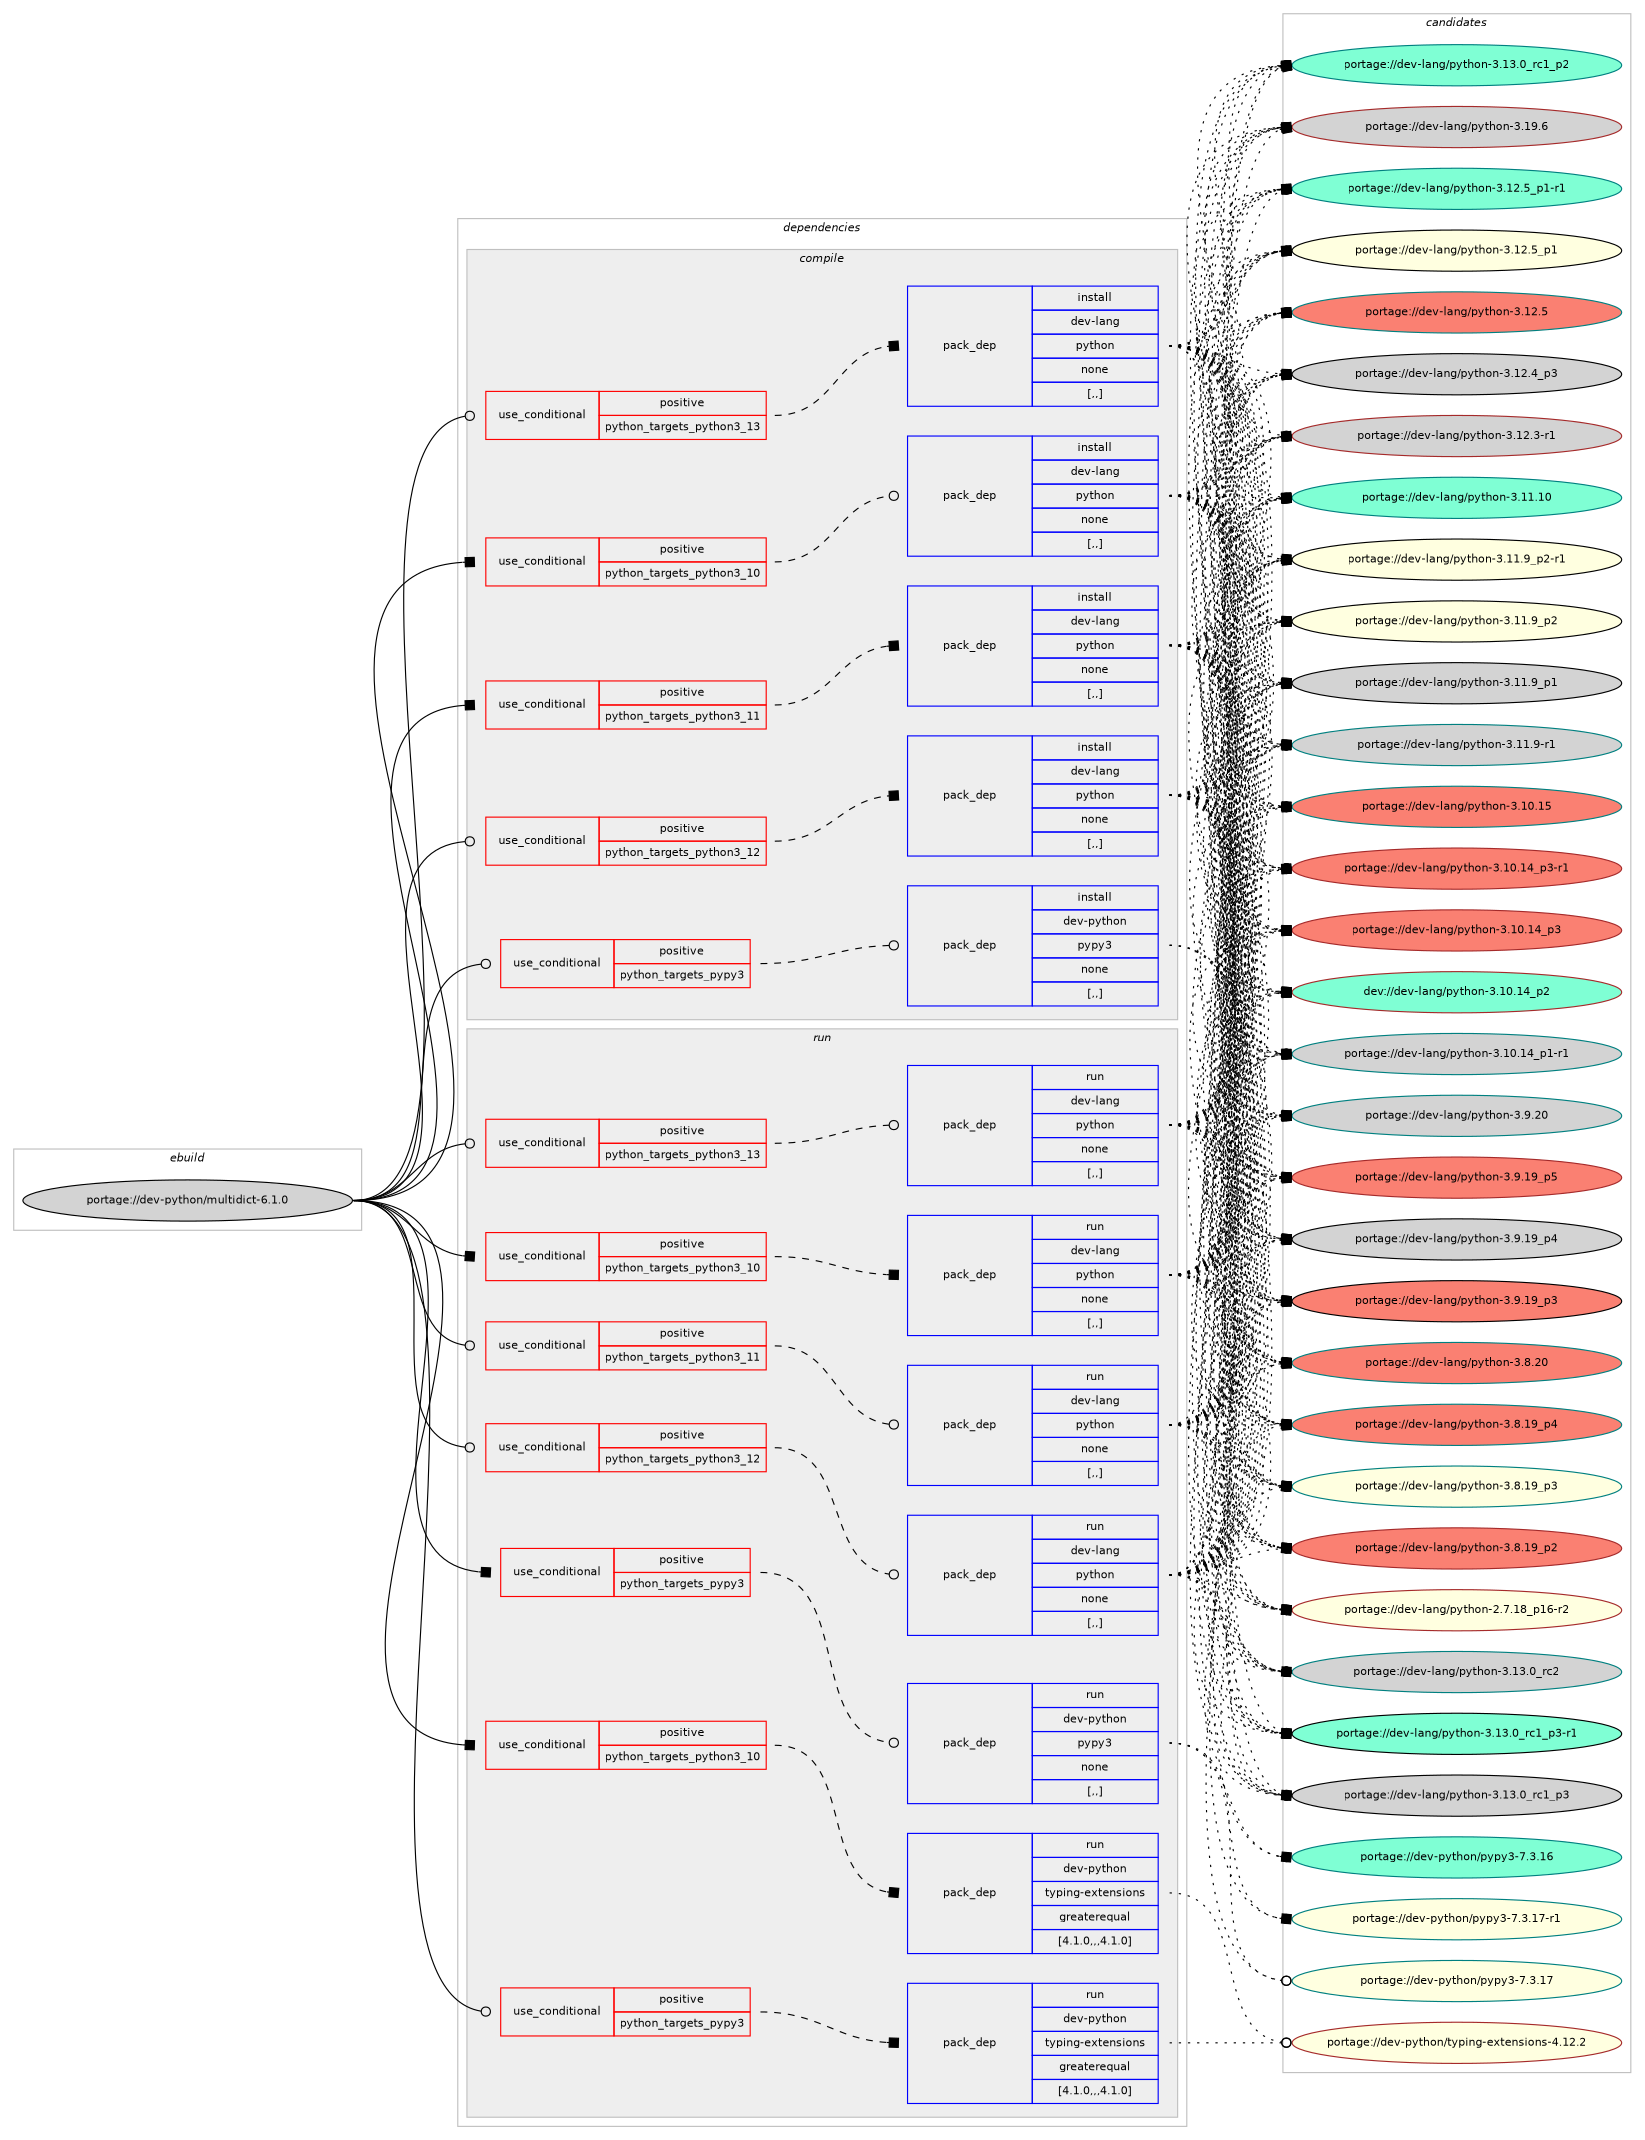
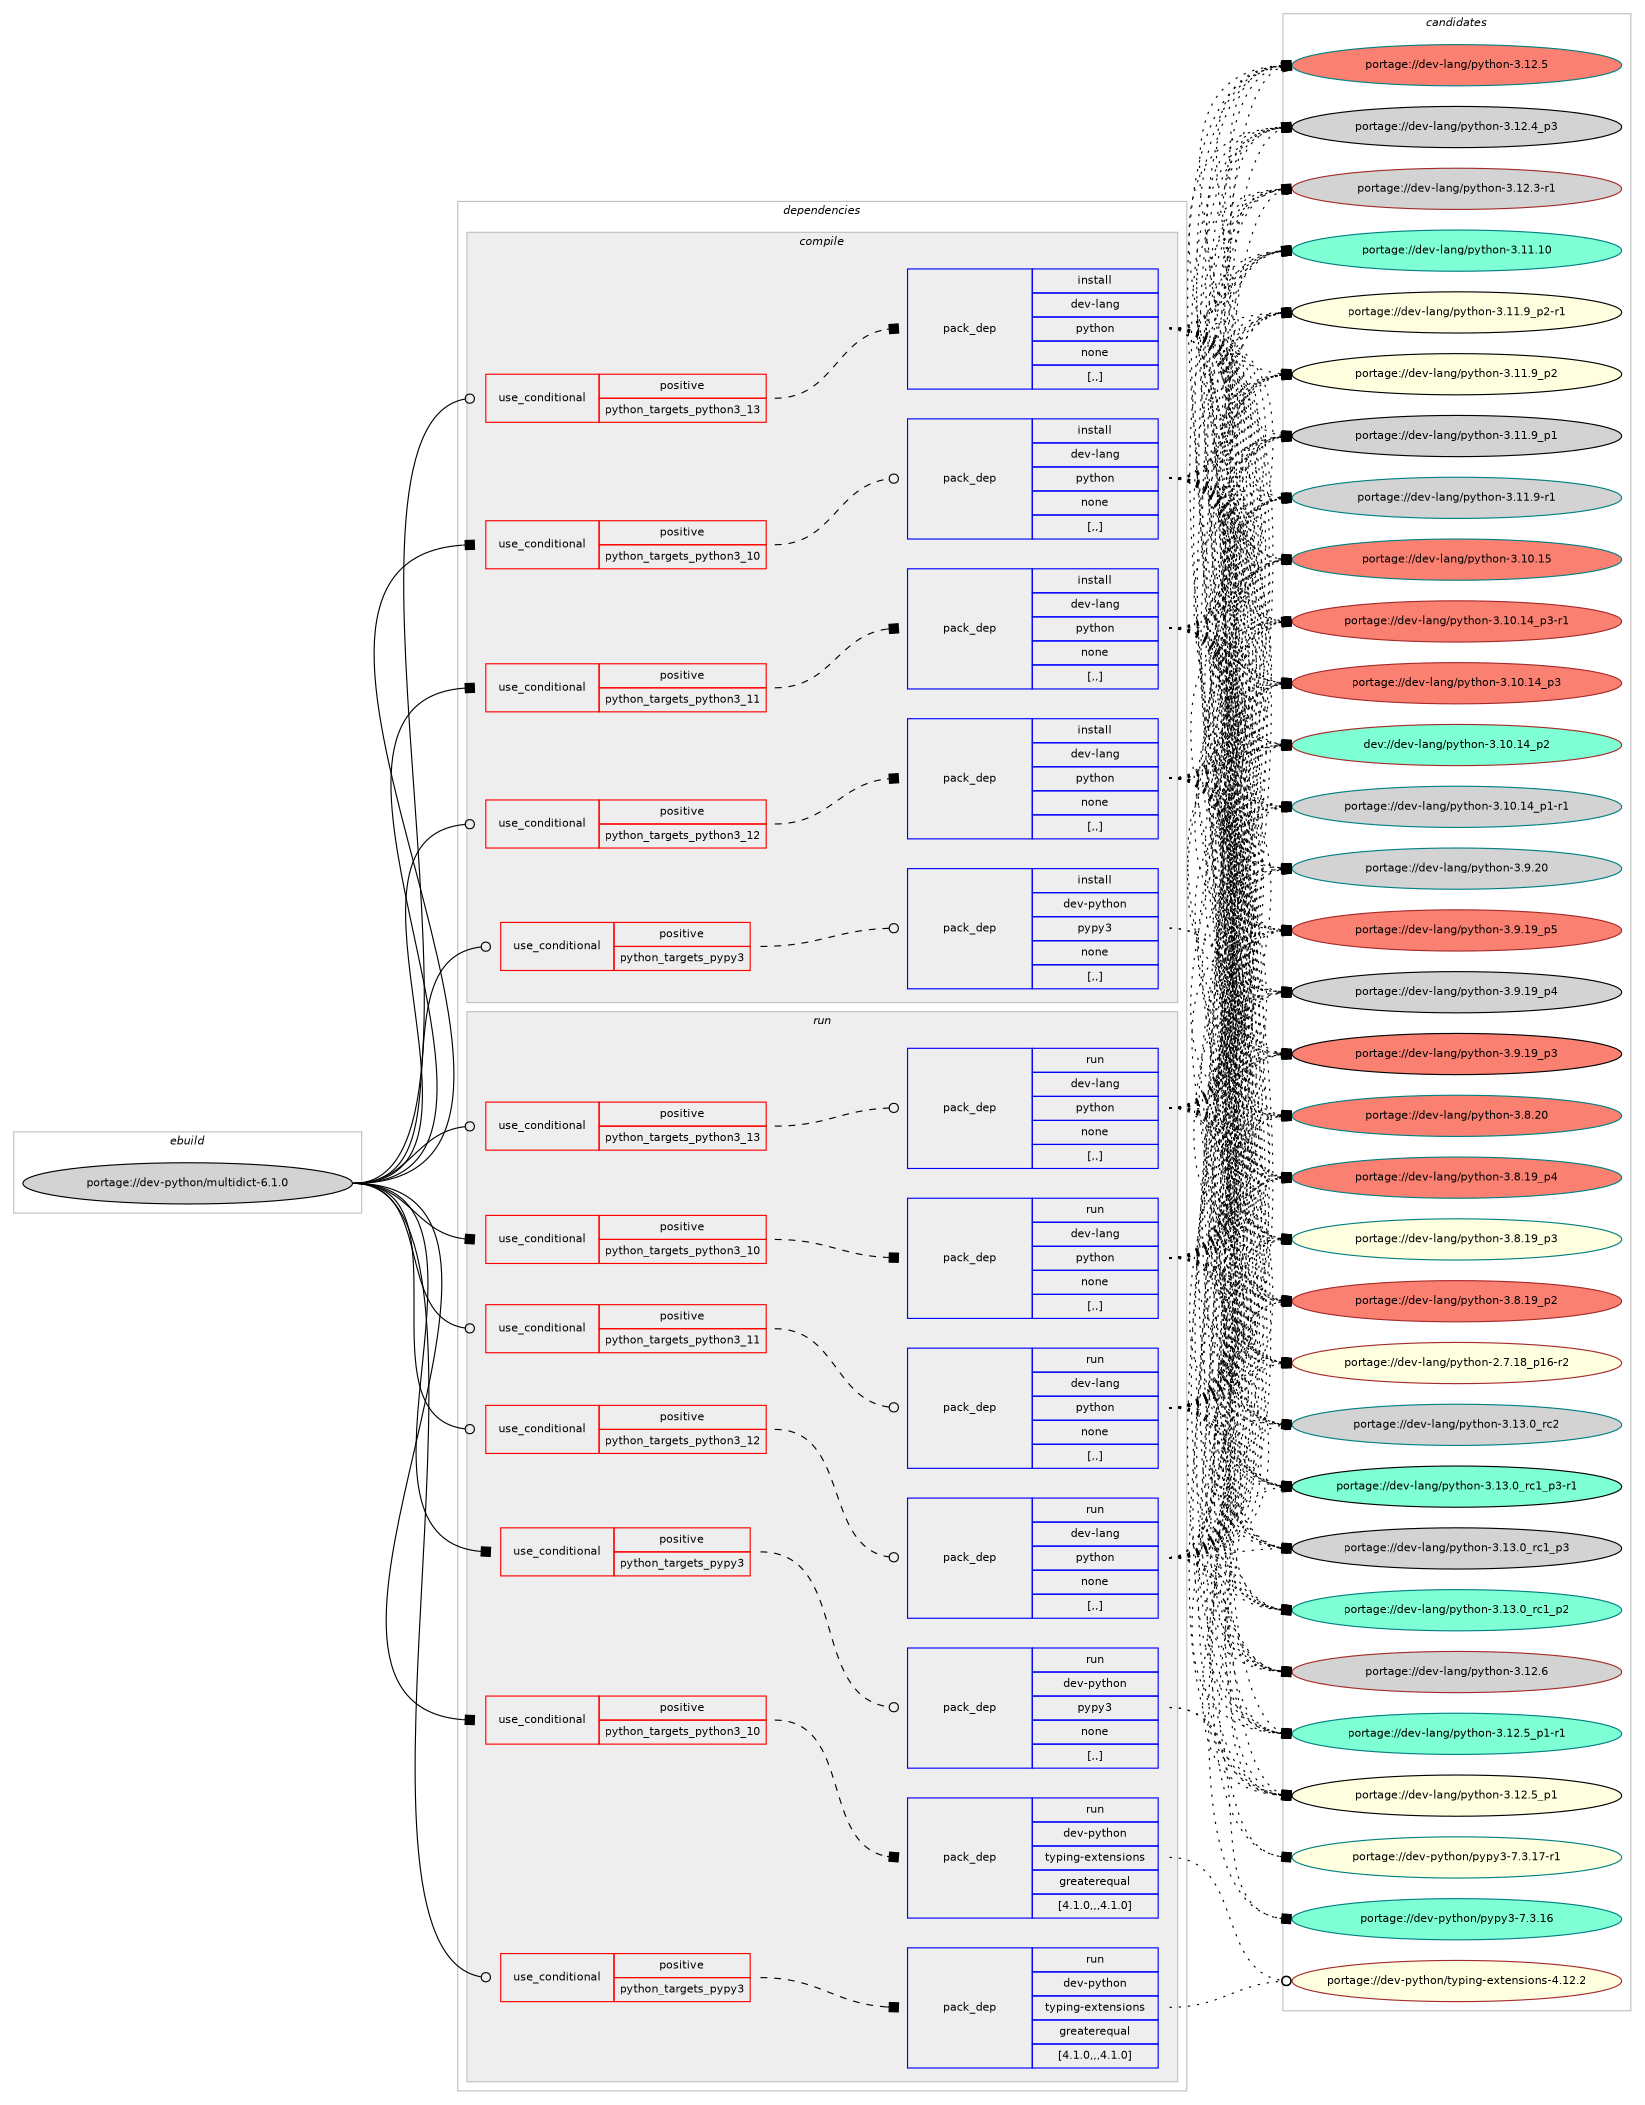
node "portage://dev-lang/python-3.19.6": label "portage://dev-lang/python-3.19.6" -> "portage://dev-lang/python-3.12.6"
node "portage://dev-python/pypy3-7.3.17": removed
